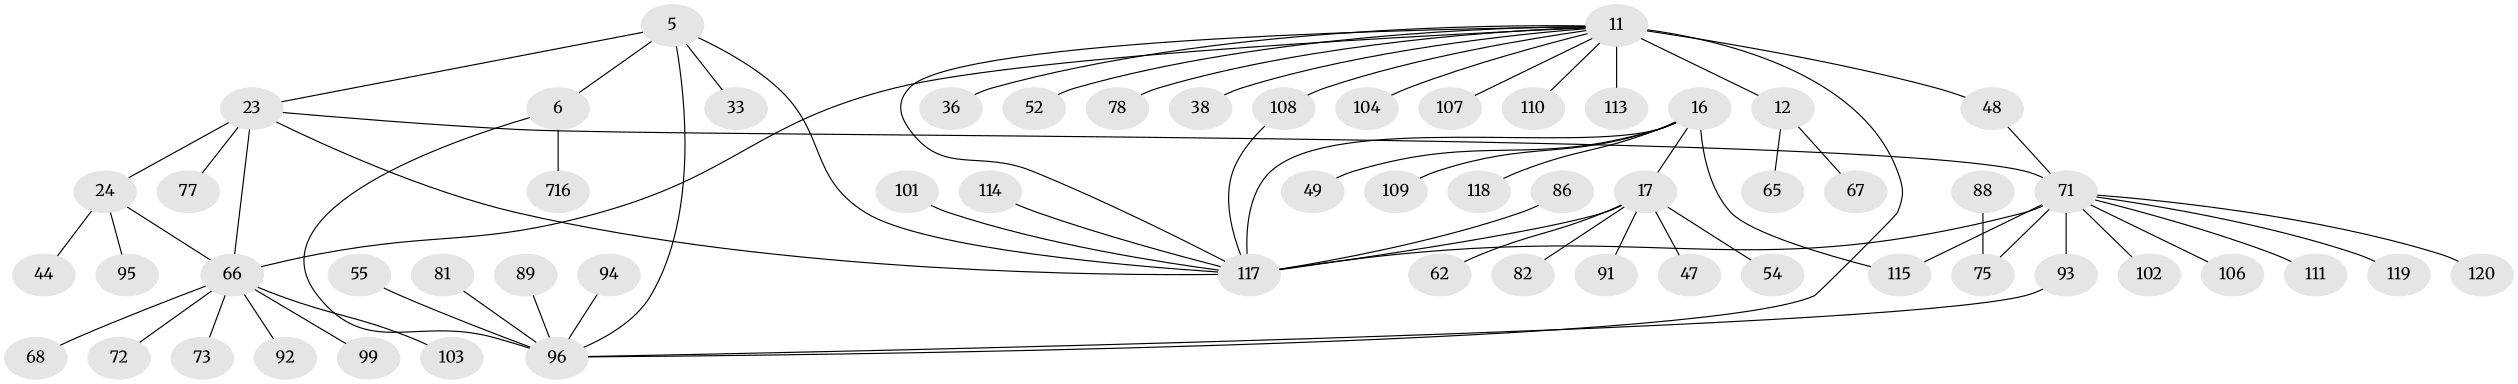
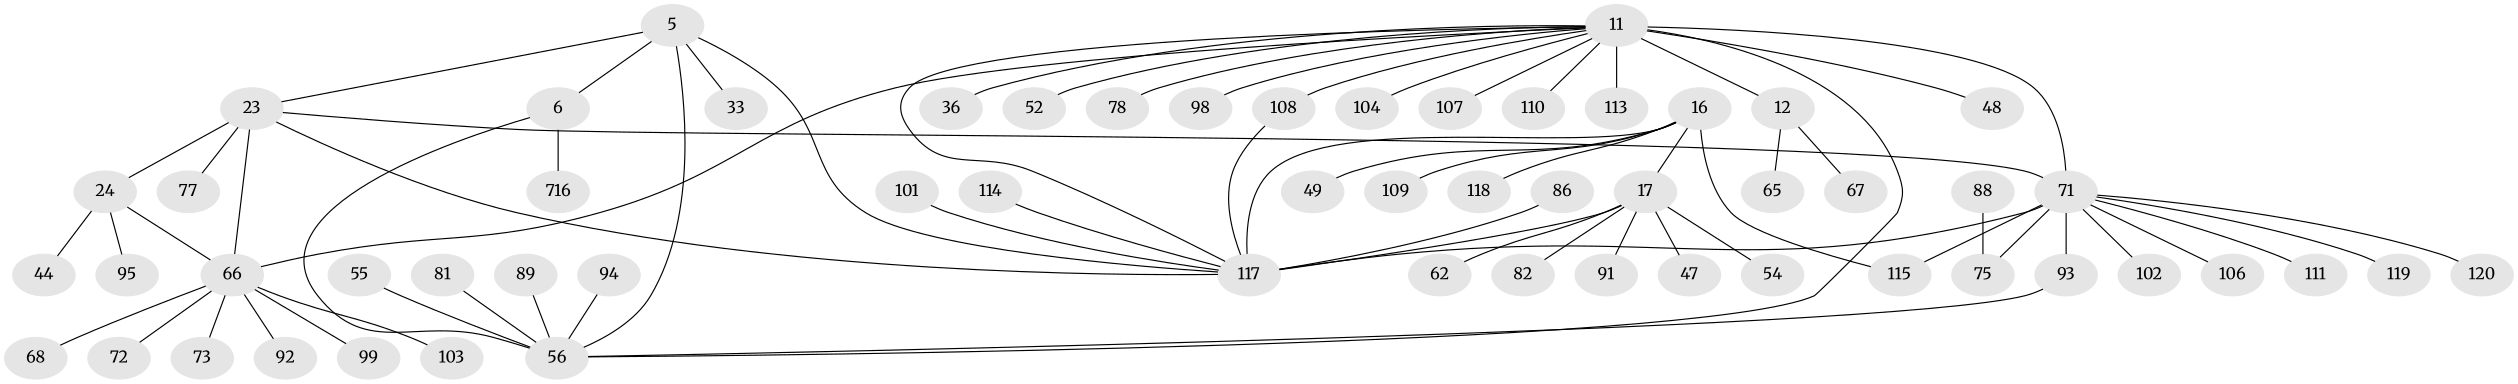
node "38": label "38" -> "98"
edge "48" -- "71": now "11" -- "71"
node "96": label "96" -> "56"
